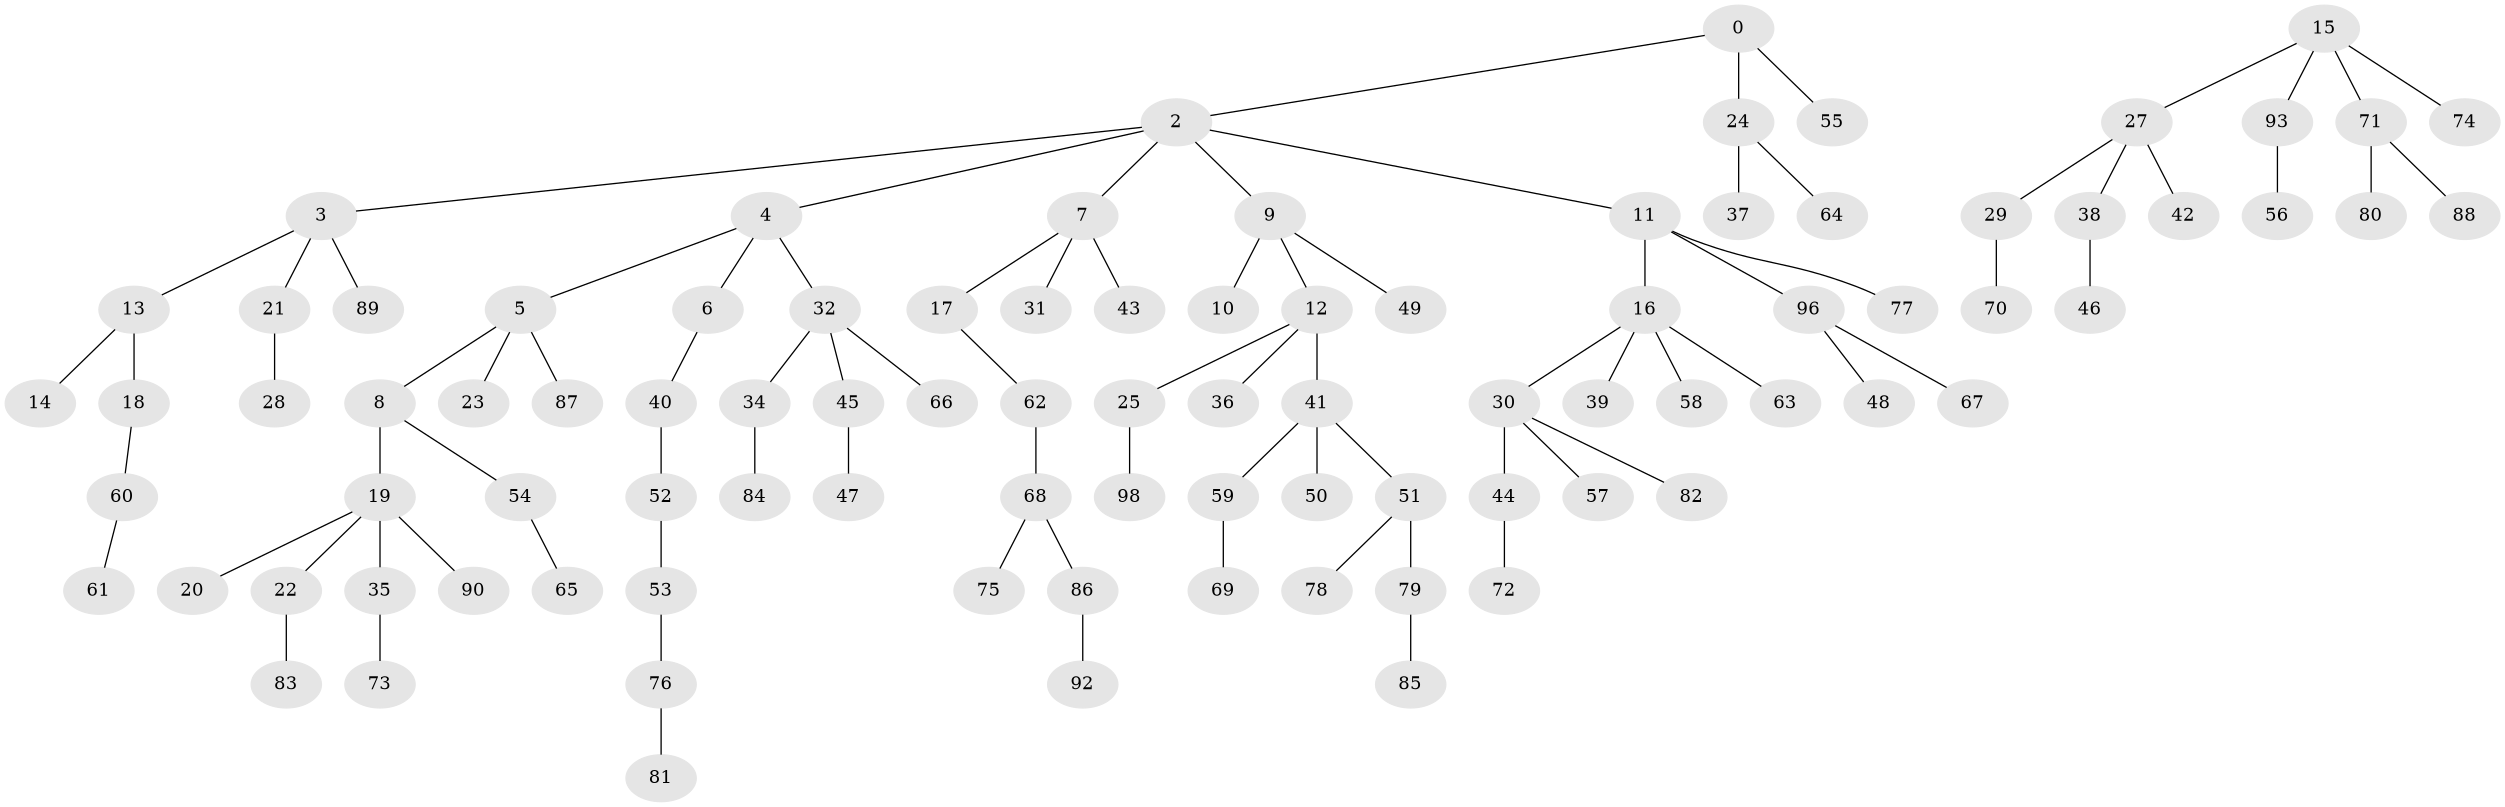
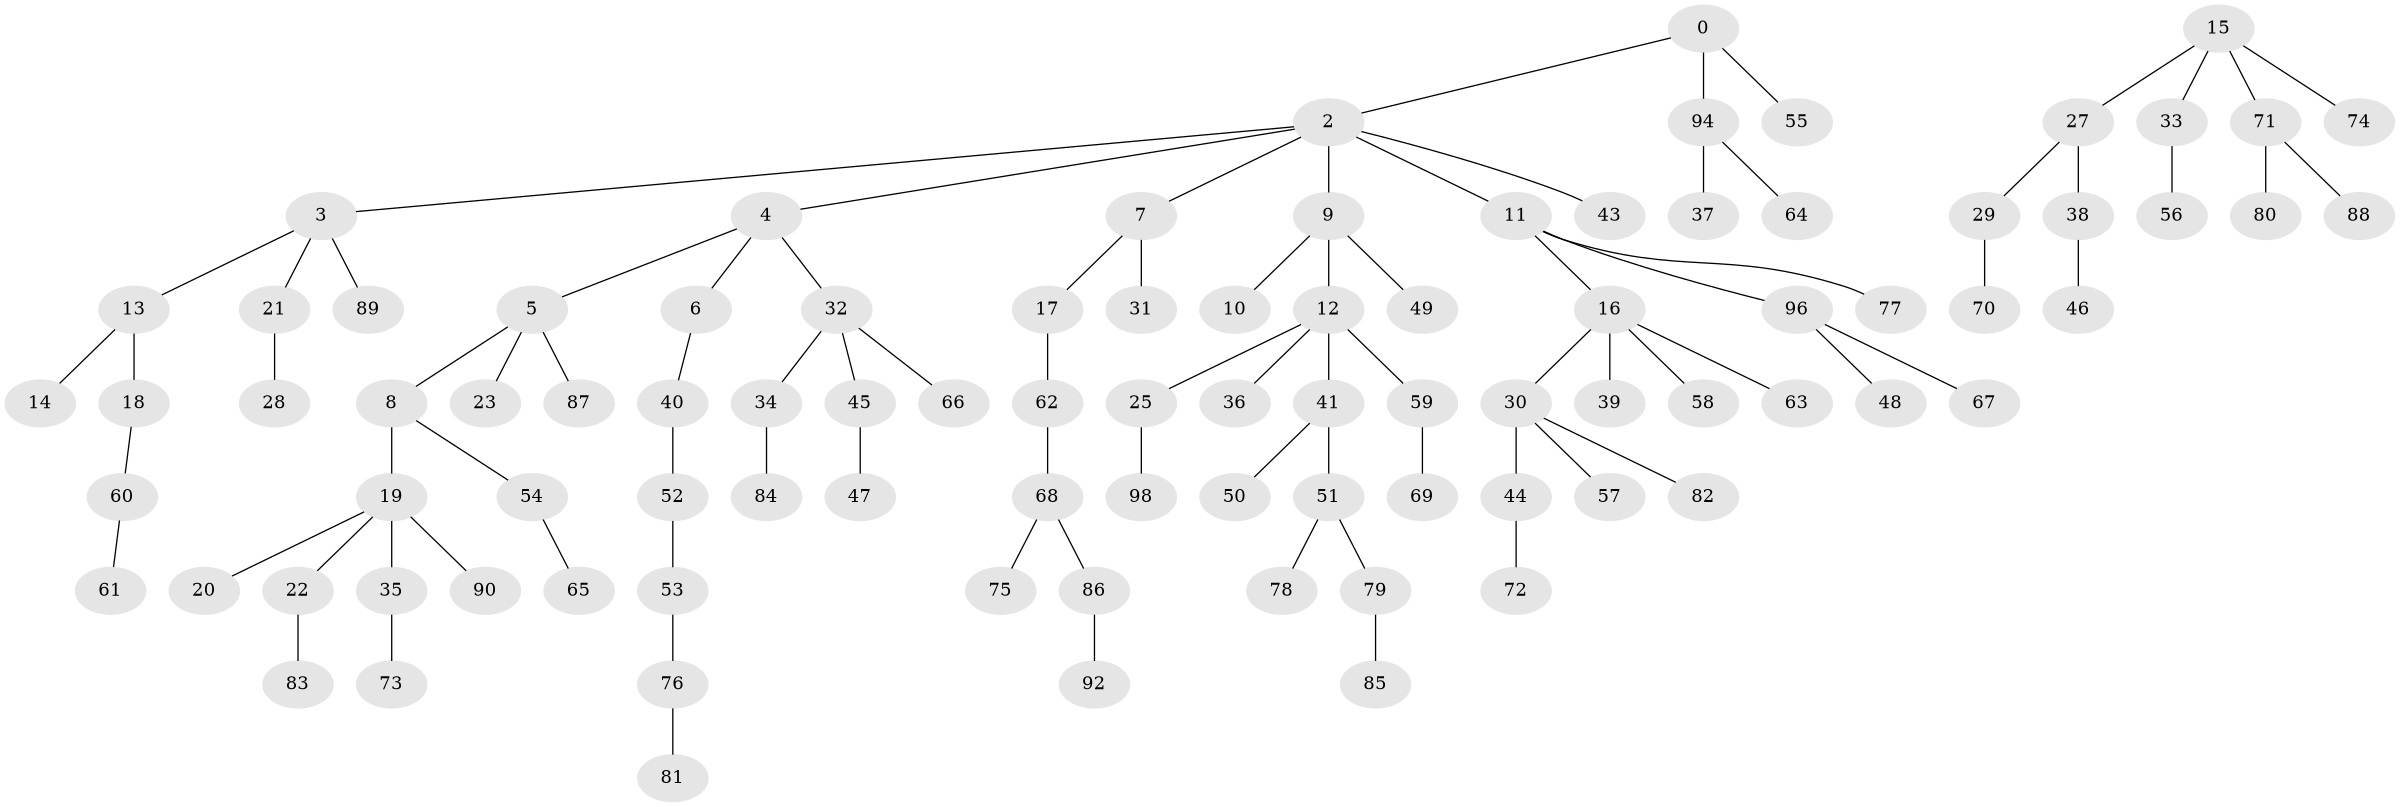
node "24": label "24" -> "94"
node "93": label "93" -> "33"
node "42": removed
edge "7" -- "43": now "2" -- "43"
edge "41" -- "59": now "12" -- "59"
